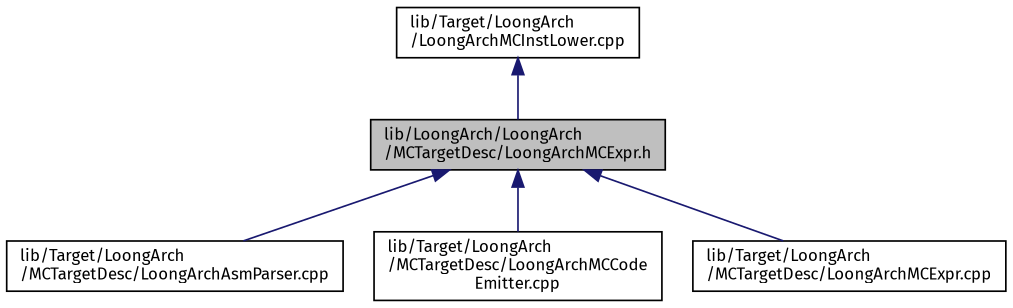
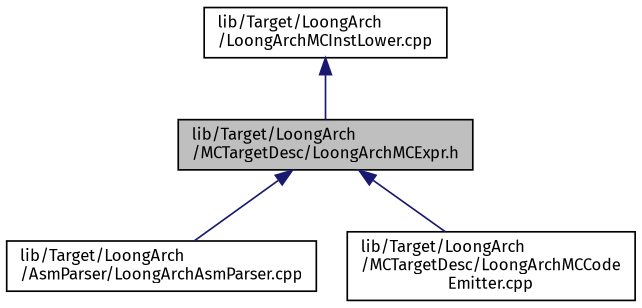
node "lib/LoongArch/LoongArch /MCTargetDesc/LoongArchMCExpr.h": label "lib/LoongArch/LoongArch /MCTargetDesc/LoongArchMCExpr.h" -> "lib/Target/LoongArch /MCTargetDesc/LoongArchMCExpr.h"
node "lib/Target/LoongArch /MCTargetDesc/LoongArchAsmParser.cpp": label "lib/Target/LoongArch /MCTargetDesc/LoongArchAsmParser.cpp" -> "lib/Target/LoongArch /AsmParser/LoongArchAsmParser.cpp"
node "lib/Target/LoongArch /MCTargetDesc/LoongArchMCExpr.cpp": removed
